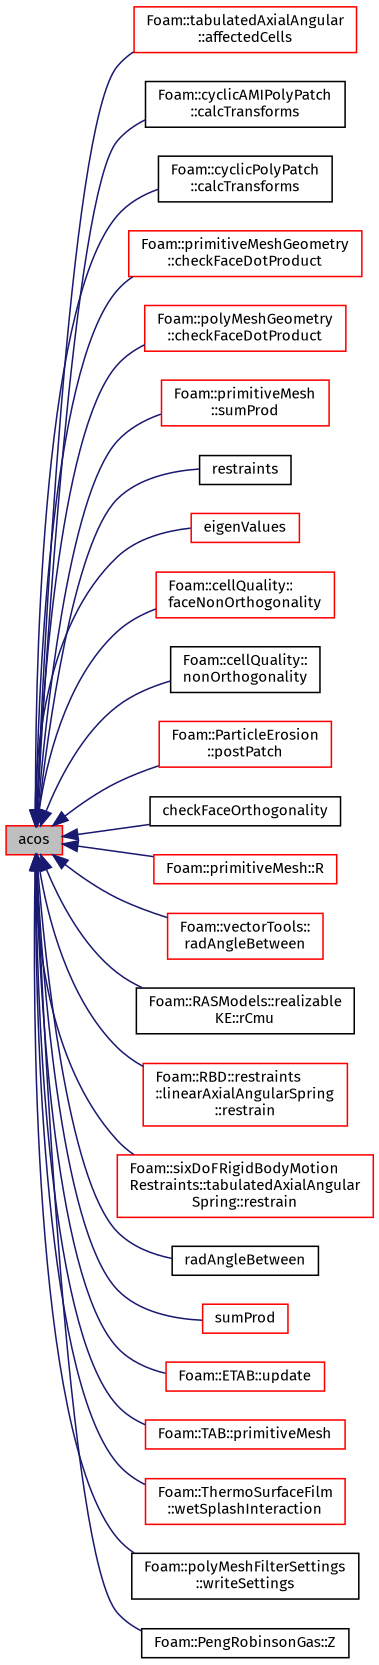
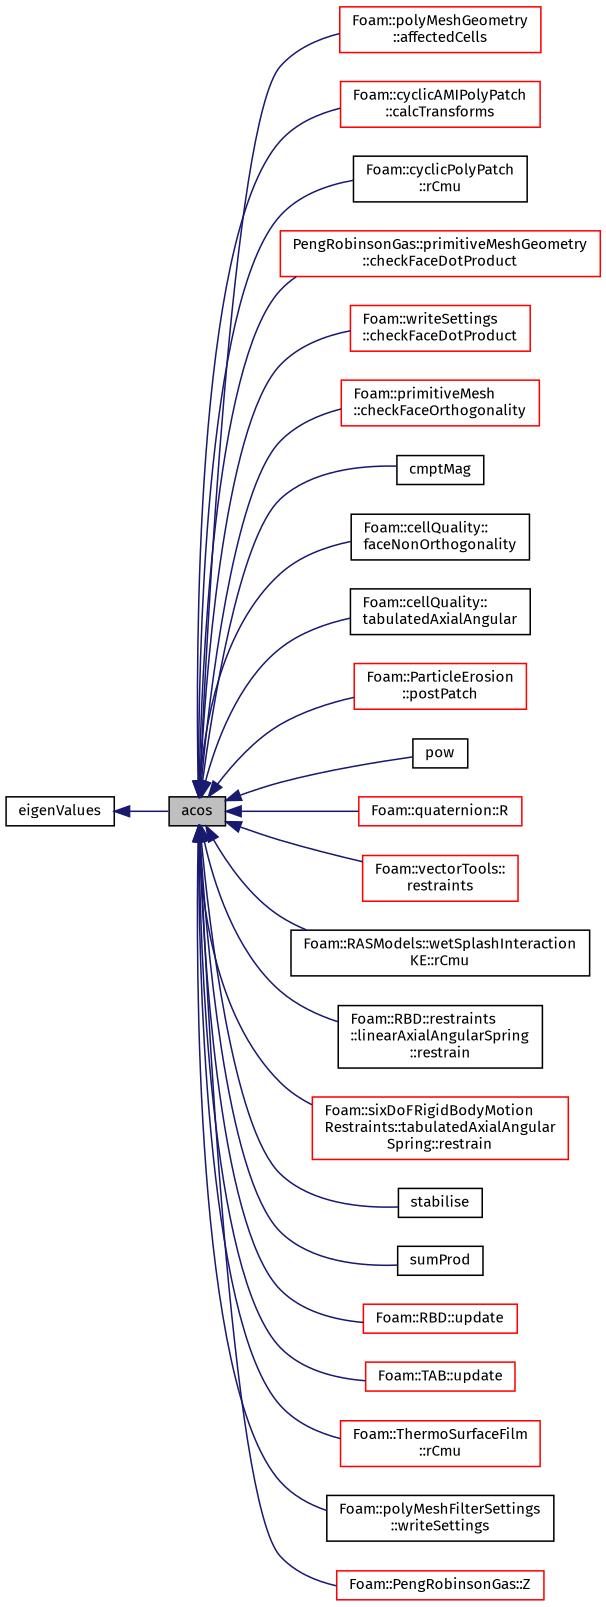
node "Foam::tabulatedAxialAngular ::affectedCells": label "Foam::tabulatedAxialAngular ::affectedCells" -> "Foam::polyMeshGeometry ::affectedCells"
node "Foam::cyclicAMIPolyPatch ::calcTransforms": color black -> red
node "Foam::cyclicPolyPatch ::calcTransforms": label "Foam::cyclicPolyPatch ::calcTransforms" -> "Foam::cyclicPolyPatch ::rCmu"
node "Foam::primitiveMeshGeometry ::checkFaceDotProduct": label "Foam::primitiveMeshGeometry ::checkFaceDotProduct" -> "PengRobinsonGas::primitiveMeshGeometry ::checkFaceDotProduct"
node "Foam::polyMeshGeometry ::checkFaceDotProduct": label "Foam::polyMeshGeometry ::checkFaceDotProduct" -> "Foam::writeSettings ::checkFaceDotProduct"
node "Foam::primitiveMesh ::sumProd": label "Foam::primitiveMesh ::sumProd" -> "Foam::primitiveMesh ::checkFaceOrthogonality"
node "restraints": label "restraints" -> "cmptMag"
node "eigenValues": color red -> black
node "Foam::cellQuality:: faceNonOrthogonality": color red -> black
edge "eigenValues" -> "acos": reversed
node "Foam::cellQuality:: nonOrthogonality": label "Foam::cellQuality:: nonOrthogonality" -> "Foam::cellQuality:: tabulatedAxialAngular"
node "checkFaceOrthogonality": label "checkFaceOrthogonality" -> "pow"
node "acos": color red -> black
node "Foam::primitiveMesh::R": label "Foam::primitiveMesh::R" -> "Foam::quaternion::R"
node "Foam::vectorTools:: radAngleBetween": label "Foam::vectorTools:: radAngleBetween" -> "Foam::vectorTools:: restraints"
node "Foam::RASModels::realizable KE::rCmu": label "Foam::RASModels::realizable KE::rCmu" -> "Foam::RASModels::wetSplashInteraction KE::rCmu"
node "Foam::RBD::restraints ::linearAxialAngularSpring ::restrain": color red -> black
node "radAngleBetween": label "radAngleBetween" -> "stabilise"
node "sumProd": color red -> black
node "Foam::ETAB::update": label "Foam::ETAB::update" -> "Foam::RBD::update"
node "Foam::TAB::primitiveMesh": label "Foam::TAB::primitiveMesh" -> "Foam::TAB::update"
node "Foam::ThermoSurfaceFilm ::wetSplashInteraction": label "Foam::ThermoSurfaceFilm ::wetSplashInteraction" -> "Foam::ThermoSurfaceFilm ::rCmu"
node "Foam::PengRobinsonGas::Z": color black -> red
